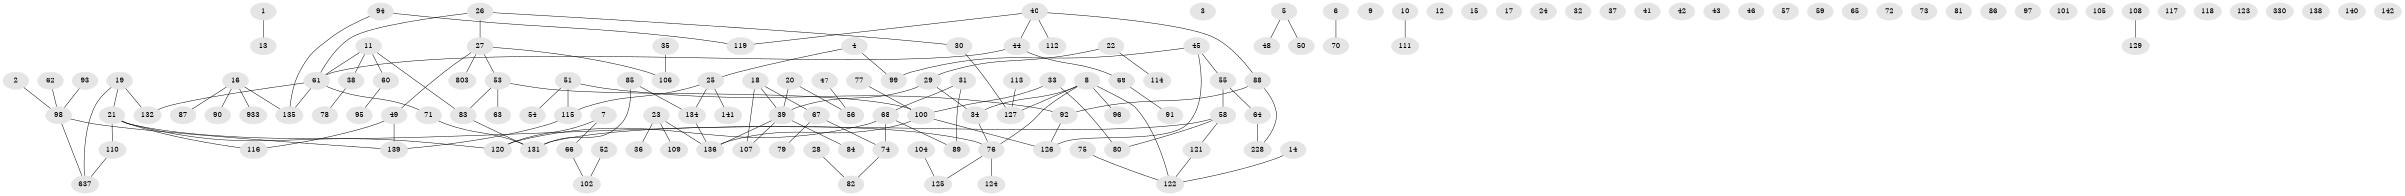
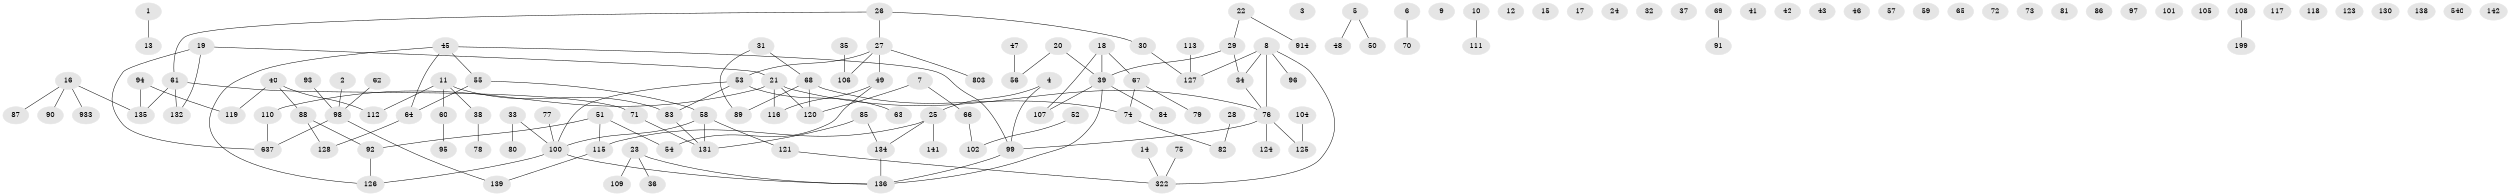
node "330": label "330" -> "130"
node "140": label "140" -> "540"
node "44": removed
node "129": label "129" -> "199"
edge "11" -- "61": now "11" -- "112"
edge "45" -- "64": added
node "114": label "114" -> "914"
edge "58" -- "80": now "58" -- "100"
edge "49" -- "139": now "49" -- "54"
edge "76" -- "99": added
node "228": label "228" -> "128"
edge "99" -- "136": added
node "122": label "122" -> "322"
